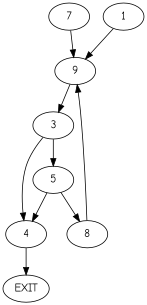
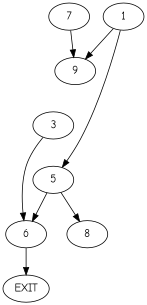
edge "9" -> "3": removed
edge "3" -> "5": now "1" -> "5"
edge "8" -> "9": removed
node "4": label "4" -> "6"
